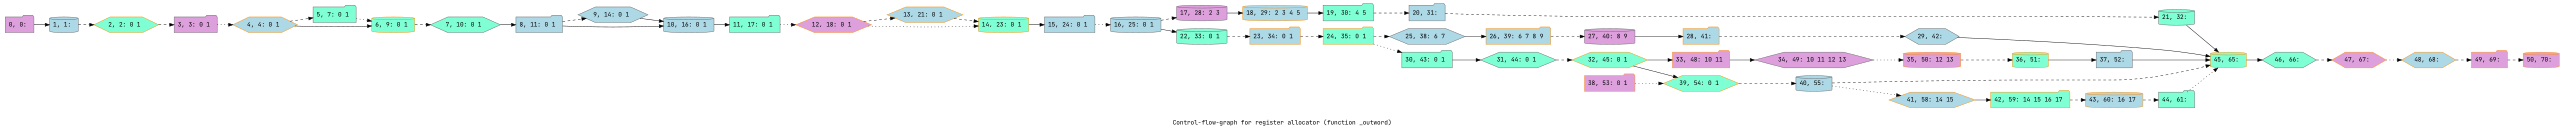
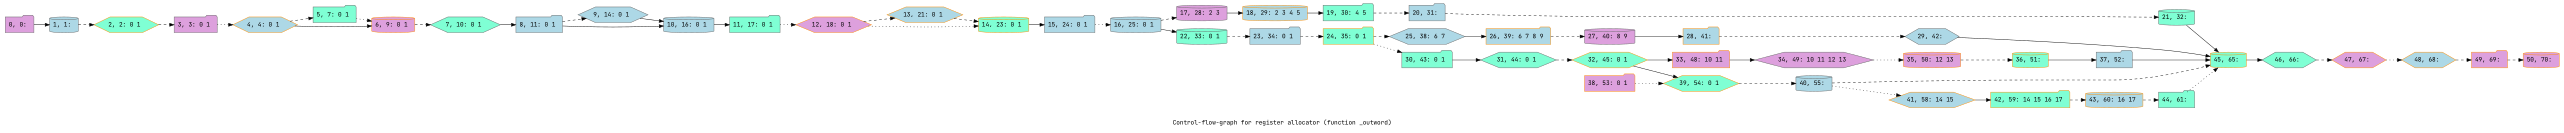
node "6, 9: 0 1": fillcolor aquamarine -> plum
node "23, 34: 0 1": color darkorange -> gray40
